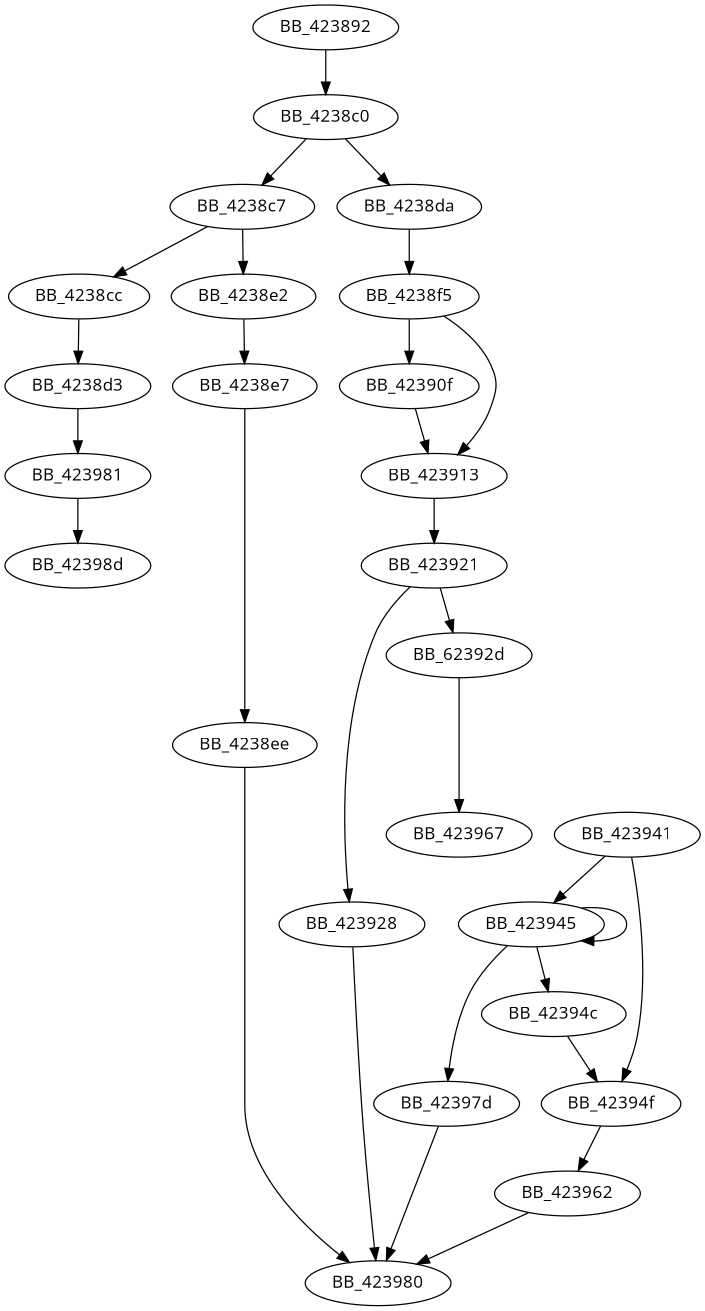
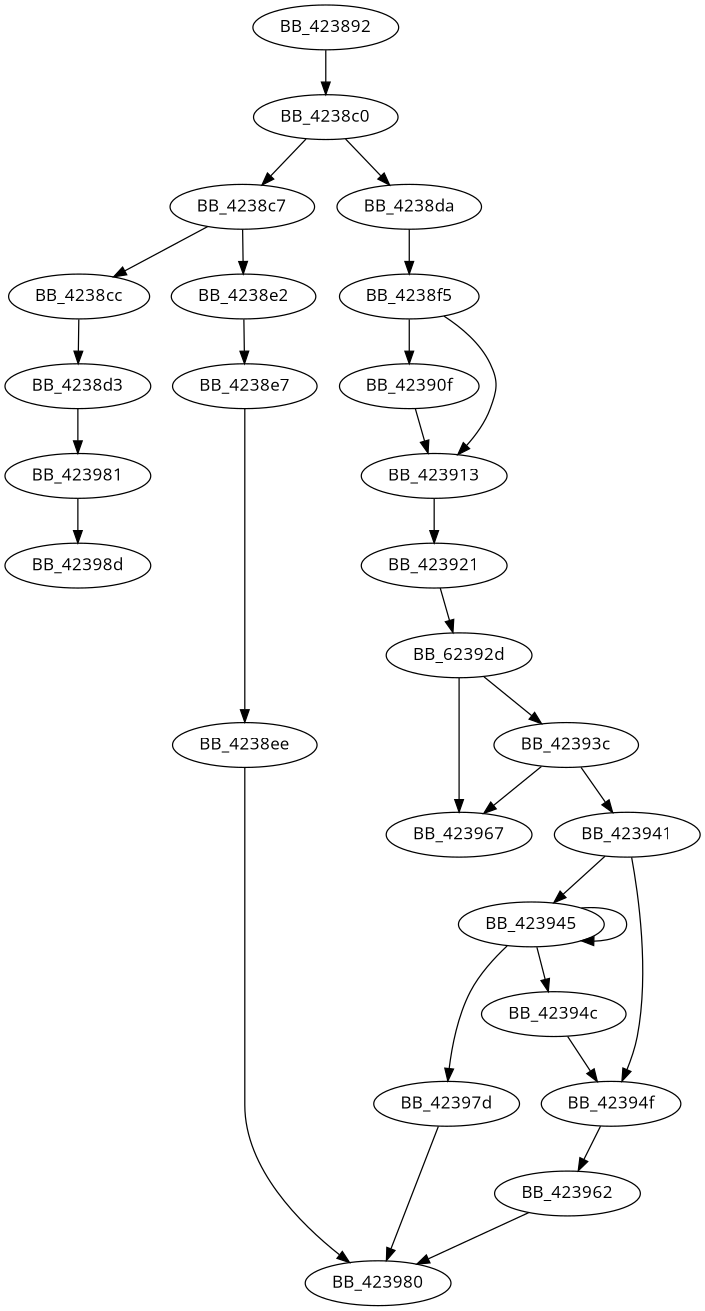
node "BB_42393c": added
node "BB_423928": removed
